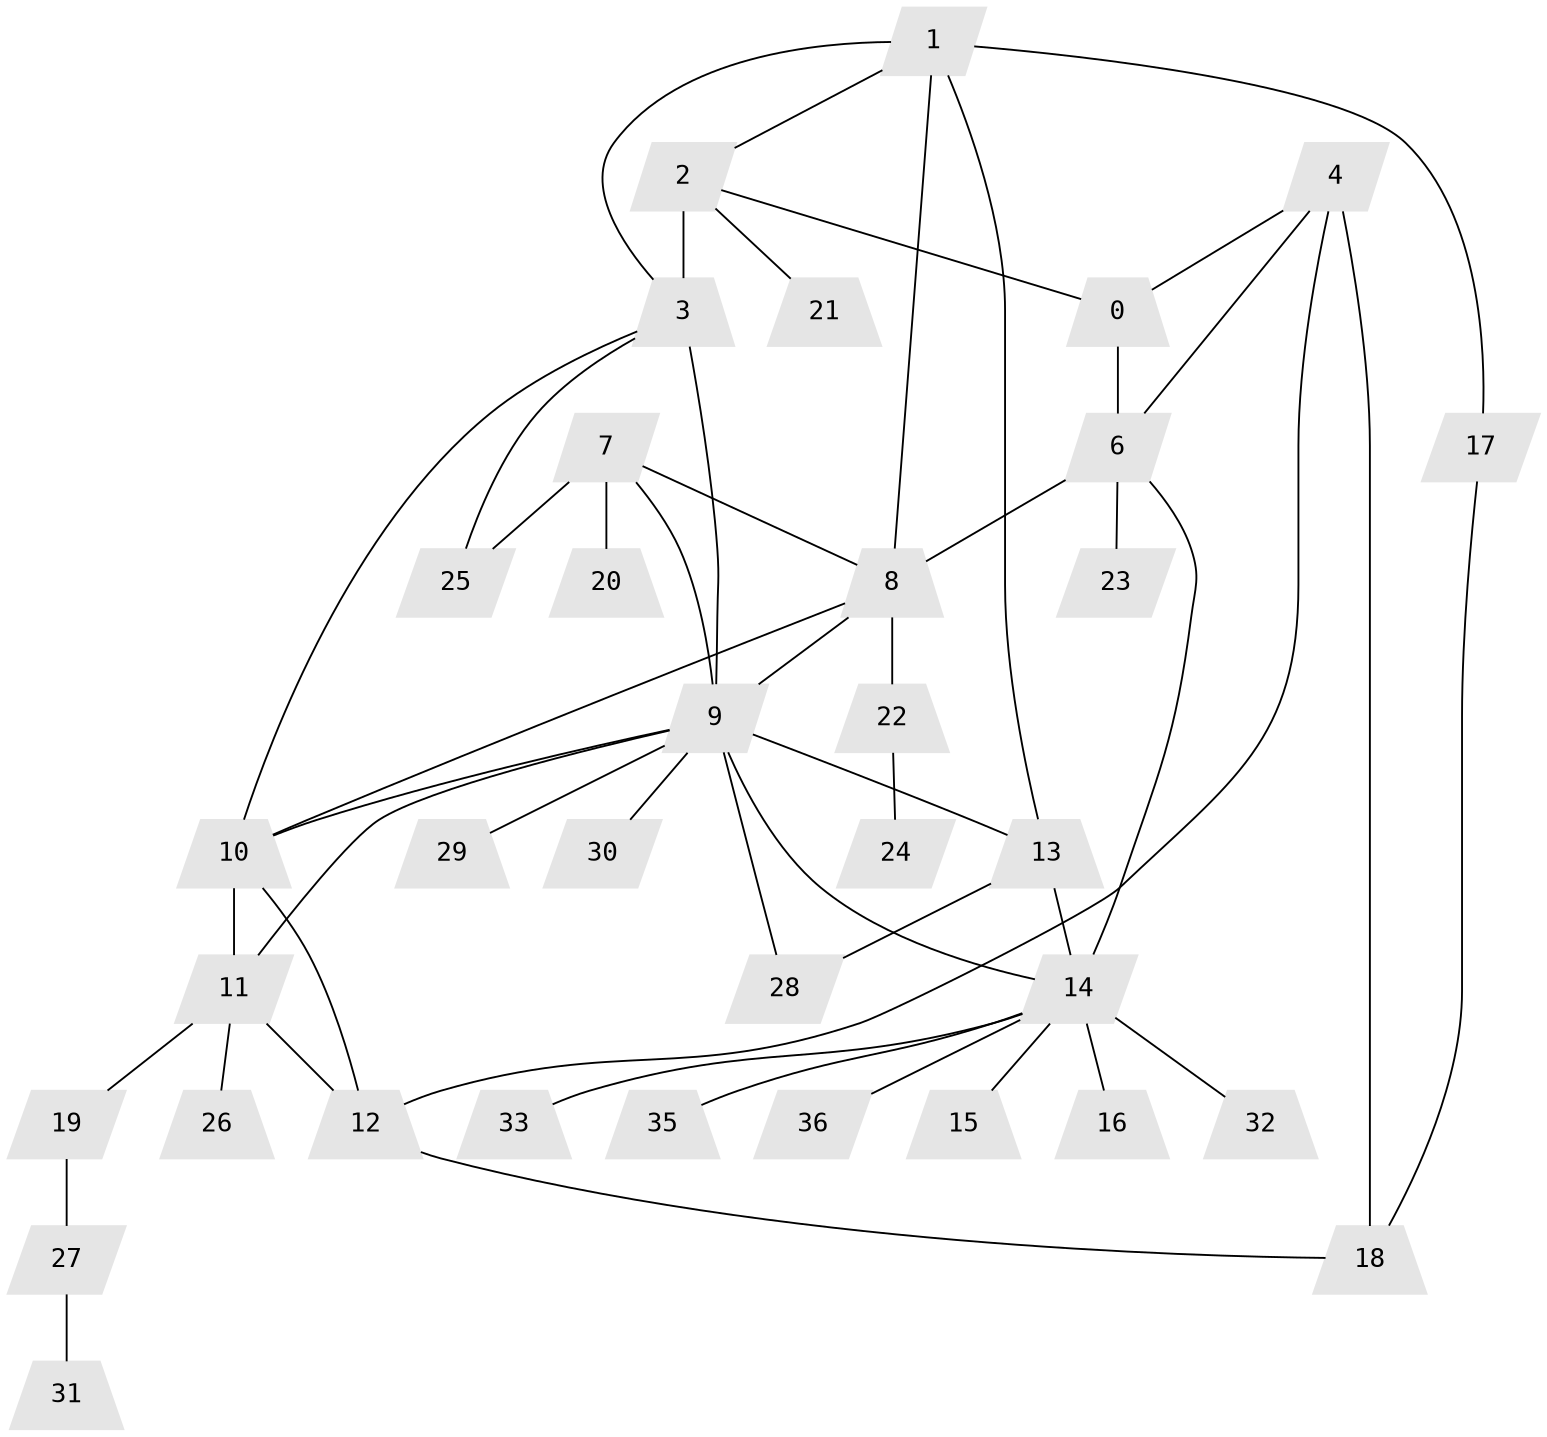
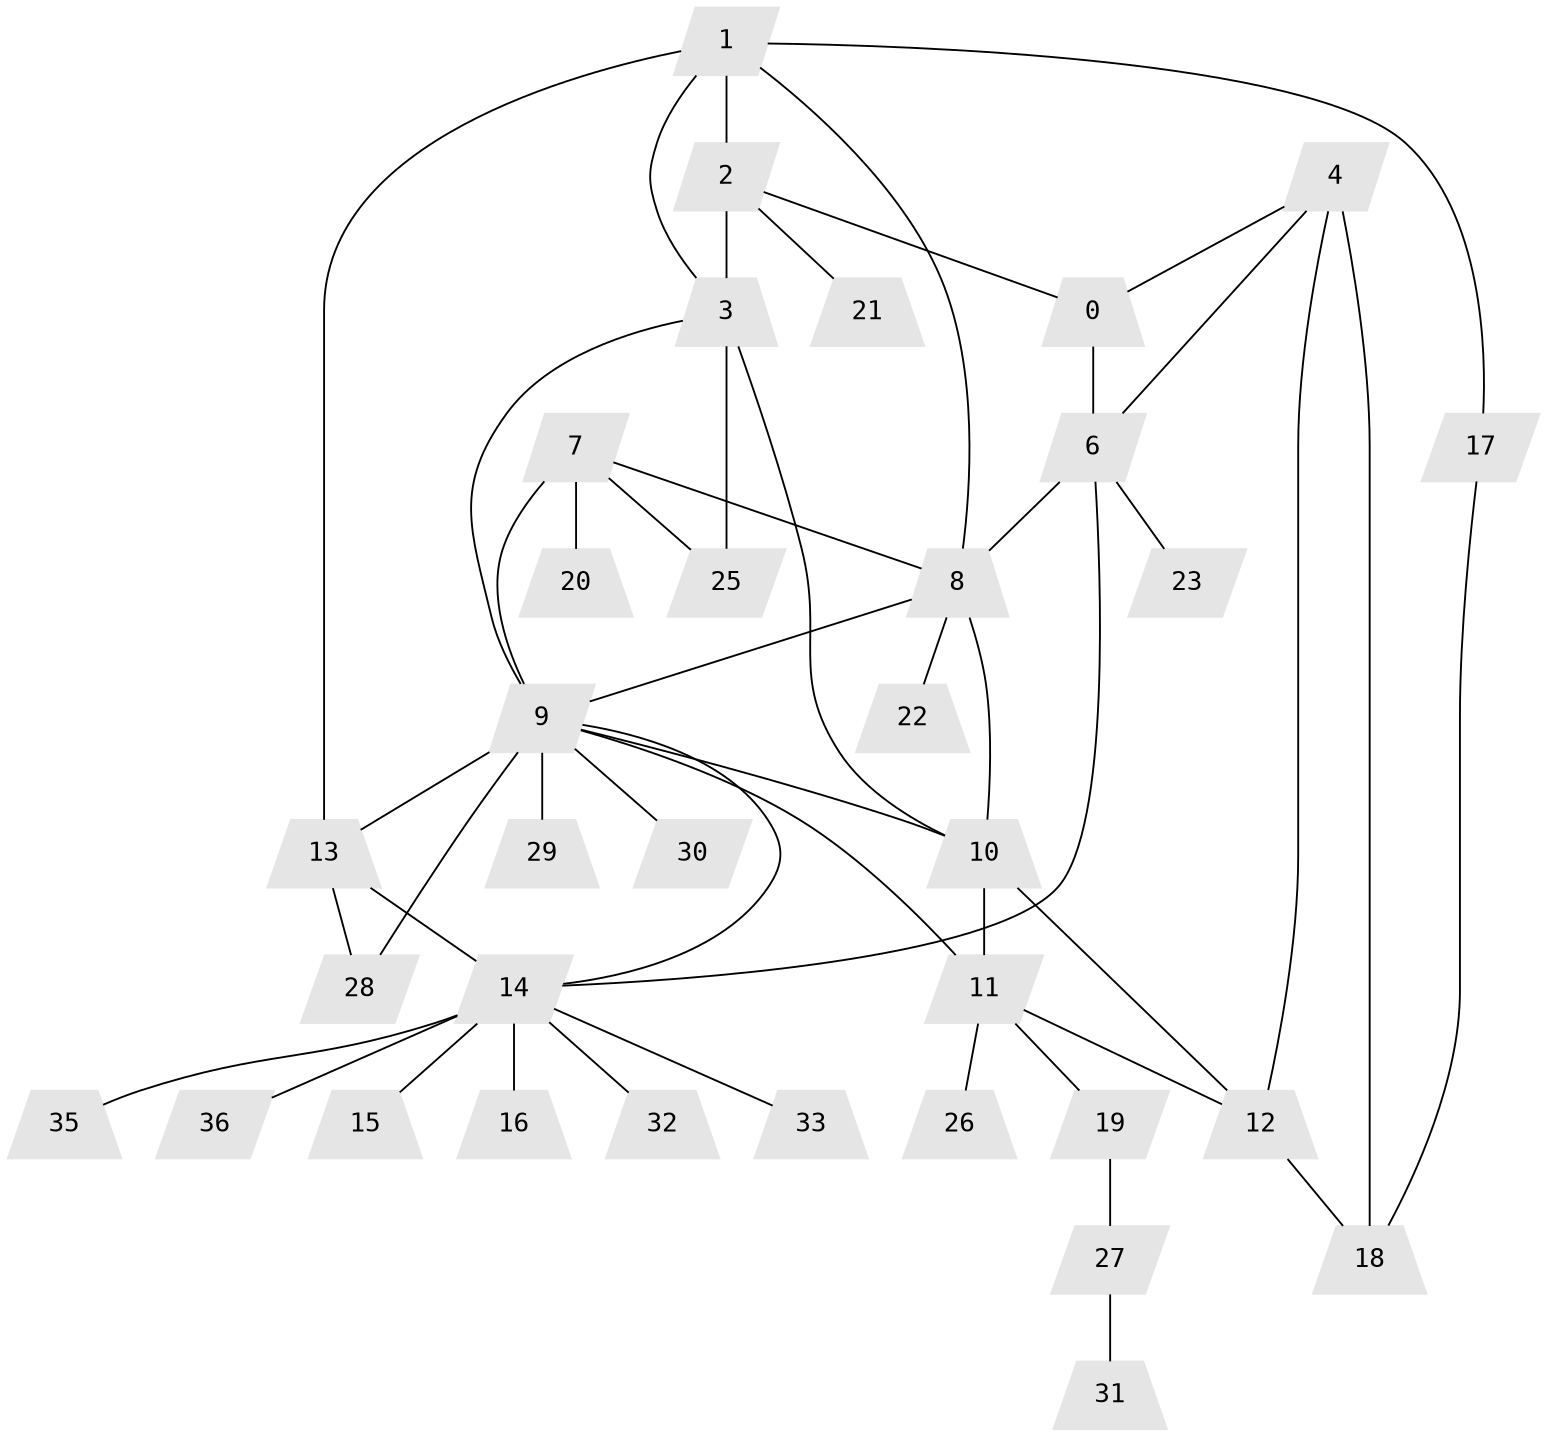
node "24": removed
